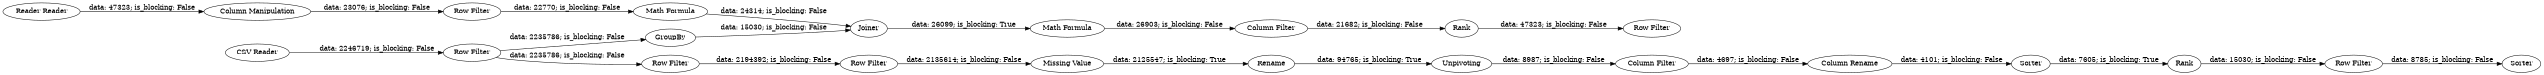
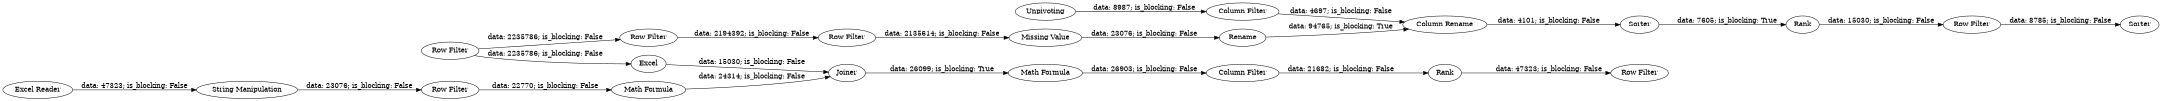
node "Reader Reader": label "Reader Reader" -> "Excel Reader"
node "Column Manipulation": label "Column Manipulation" -> "String Manipulation"
node "GroupBy": label "GroupBy" -> "Excel"
node "CSV Reader": removed
edge "Missing Value" -> "Rename": label "data: 2125547; is_blocking: True" -> "data: 23076; is_blocking: False"
edge "Rename" -> "Unpivoting": now "Rename" -> "Column Rename"
